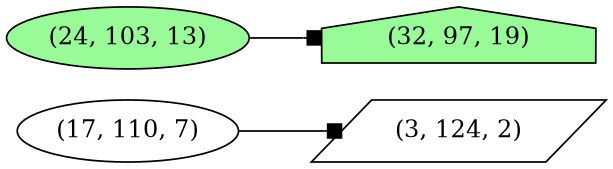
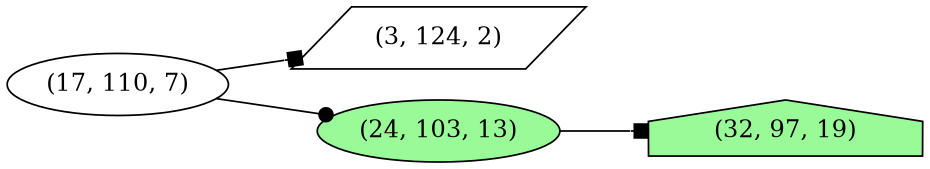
edge "(17, 110, 7)" -> "(24, 103, 13)": added
